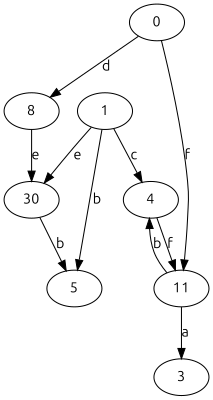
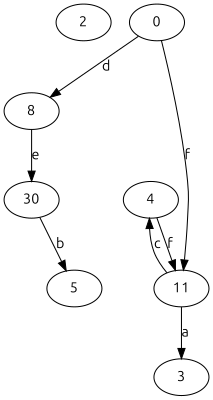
node "2": added
node "1": removed
edge "11" -> "4": label "b" -> "c"
